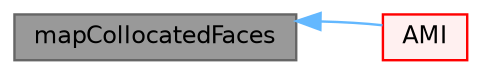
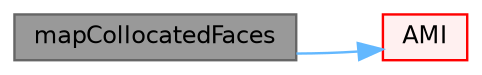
edge "AMI" -> "mapCollocatedFaces": reversed
